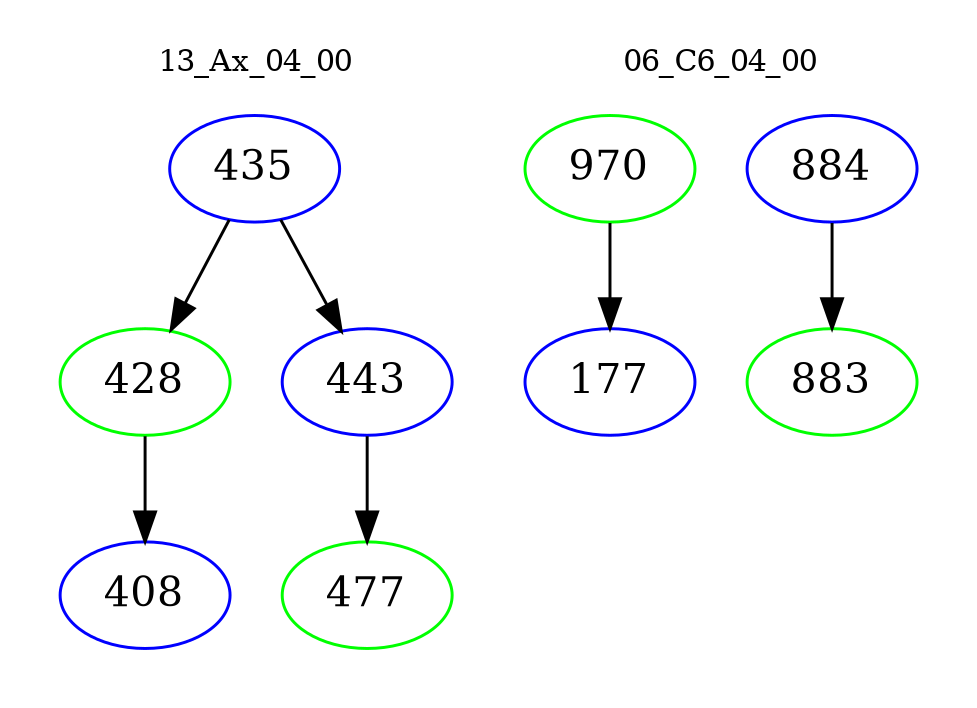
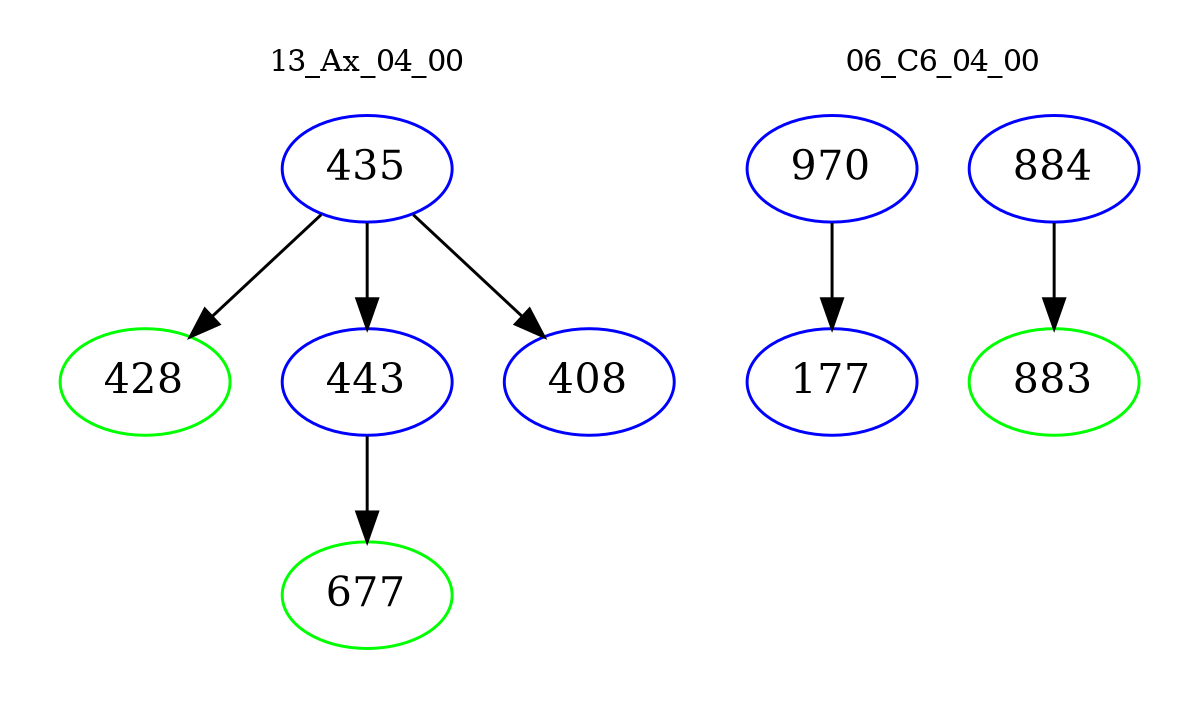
node "970": color green -> blue
edge "428" -> "408": now "435" -> "408"
node "477": label "477" -> "677"
